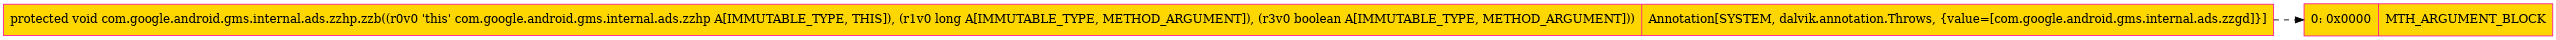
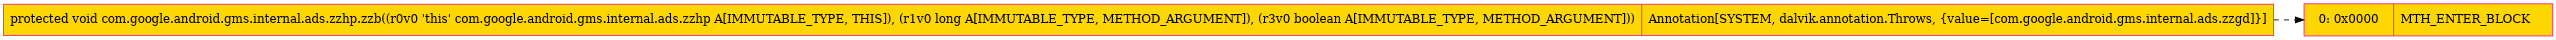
node "0: 0x0000": text "MTH_ARGUMENT_BLOCK" -> "MTH_ENTER_BLOCK"
